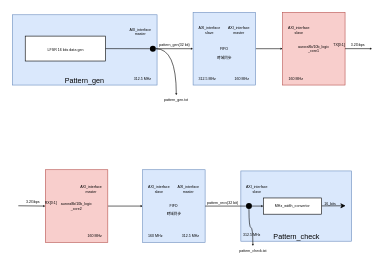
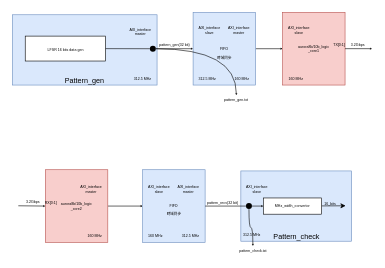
node "pattern_gen.txt": moved (176, 100) -> (236, 100)
